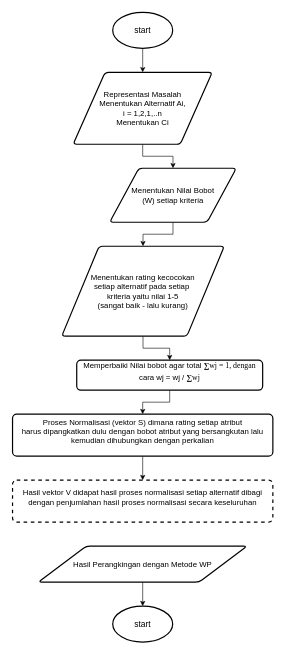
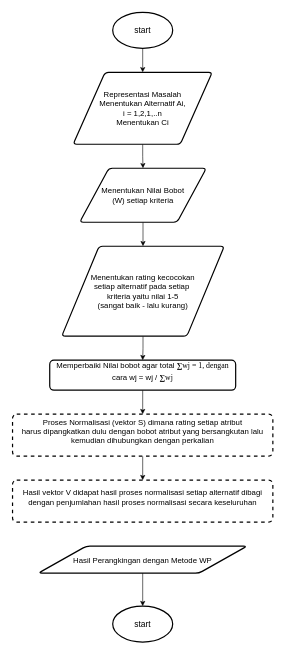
node "Menentukan Nilai Bobot (W) setiap kriteria": moved (173, 195) -> (143, 195)
node "Memperbaiki Nilai bobot agar total ∑wj = 1, dengan cara wj = wj / ∑wj": moved (170, 375) -> (143, 375)
node "Proses Normalisasi (vektor S) dimana rating setiap atribut harus dipangkatkan dulu dengan bobot atribut yang bersangkutan lalu kemudian dihubungkan dengan perkalian": style solid -> dashed
node "Hasil Perangkingan dengan Metode WP": size 209x36 -> 209x27
